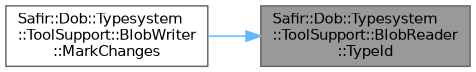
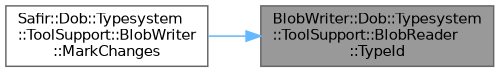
node "Safir::Dob::Typesystem ::ToolSupport::BlobReader ::TypeId": label "Safir::Dob::Typesystem ::ToolSupport::BlobReader ::TypeId" -> "BlobWriter::Dob::Typesystem ::ToolSupport::BlobReader ::TypeId"
